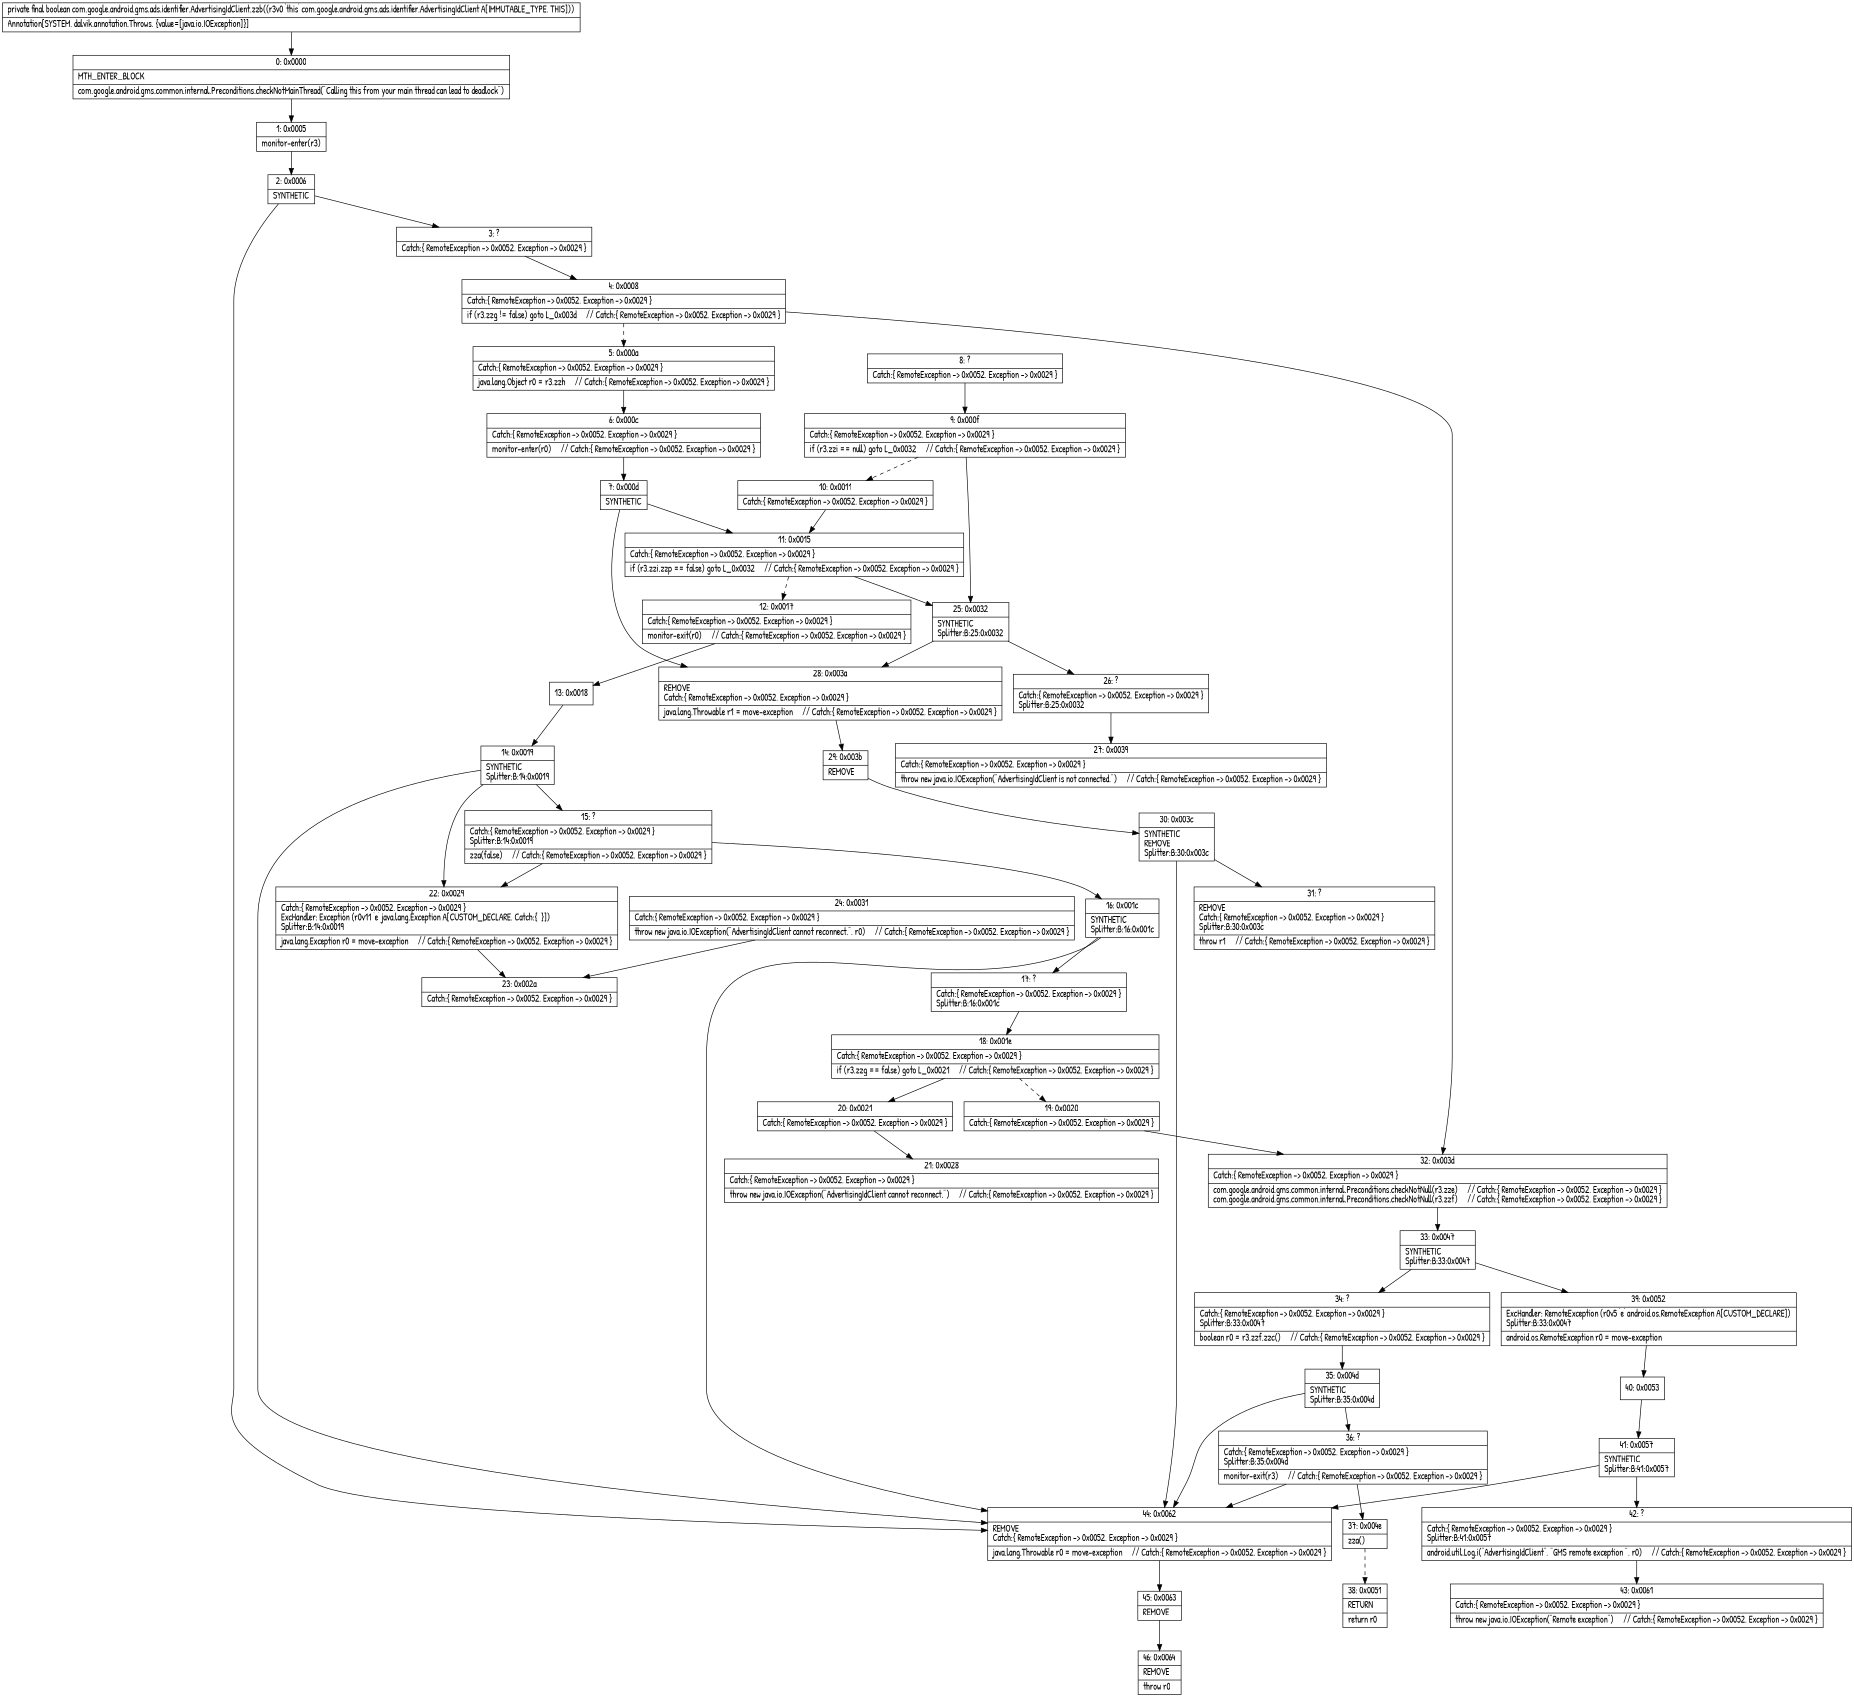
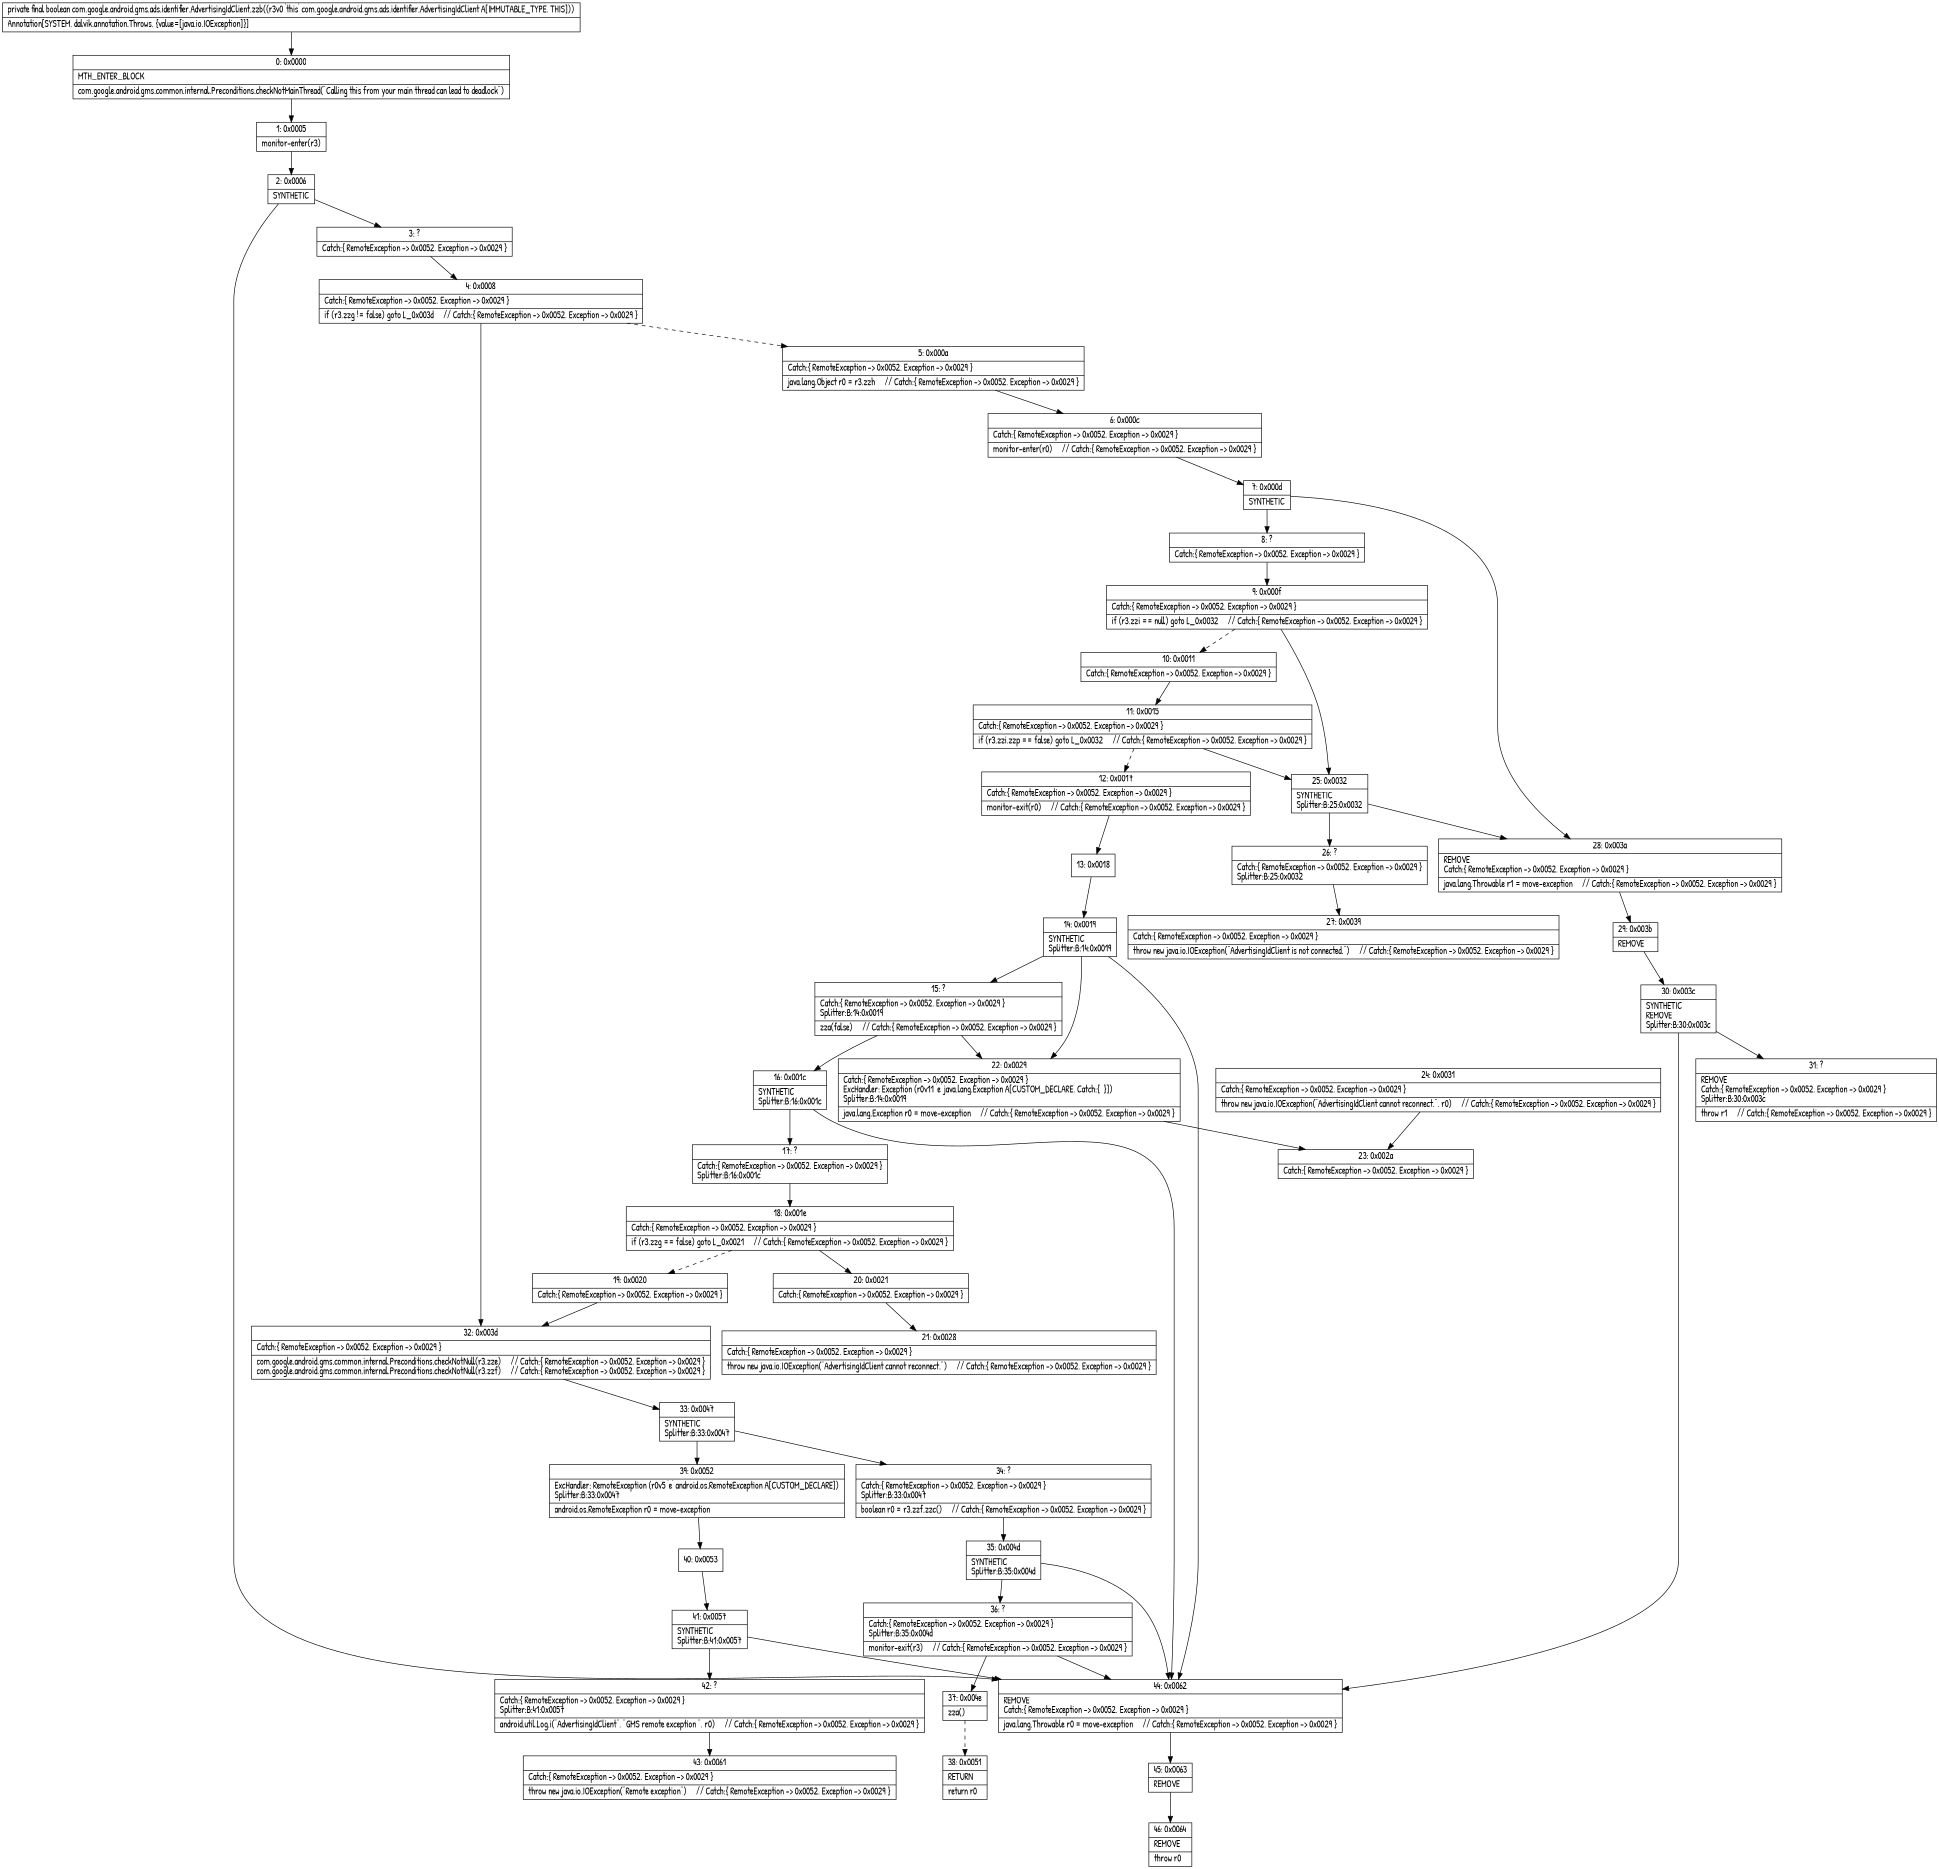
edge "7: 0x000d" -> "11: 0x0015": now "7: 0x000d" -> "8: ?"
